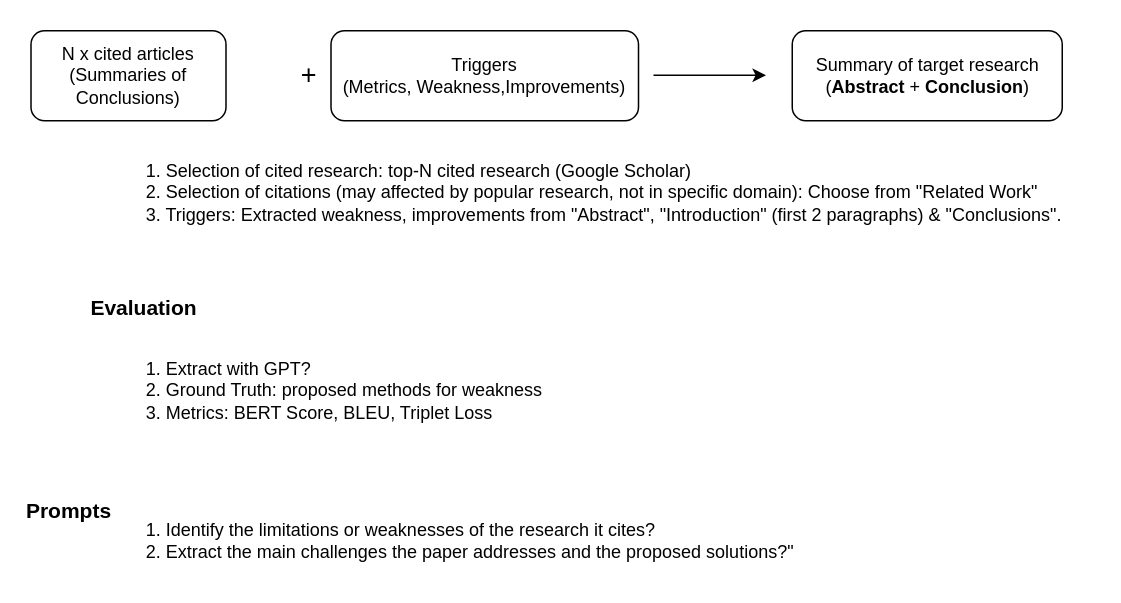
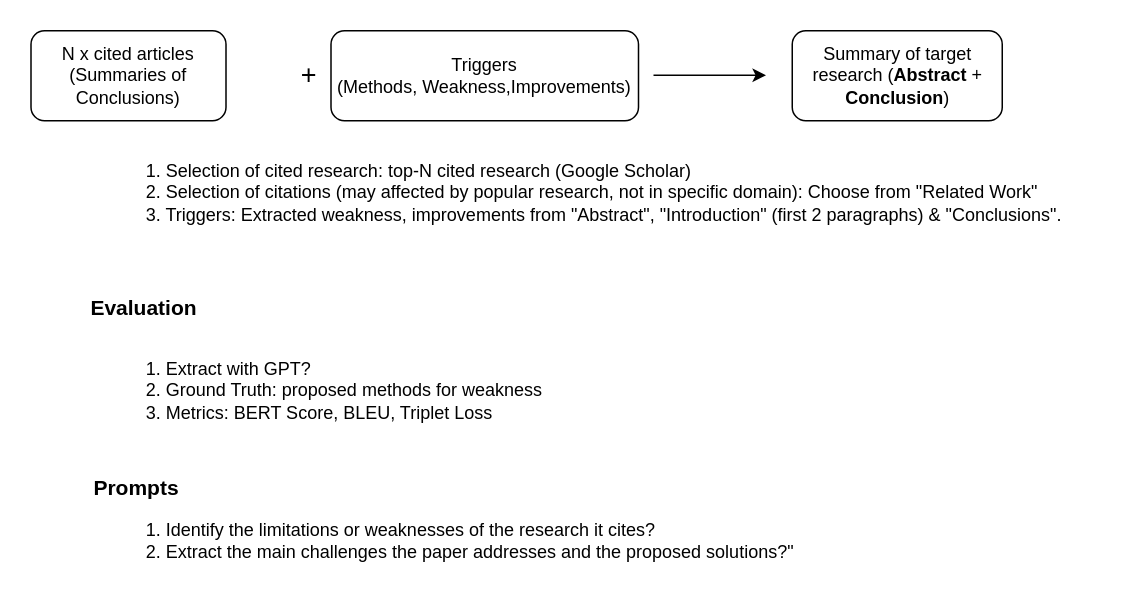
node "Triggers (Metrics, Weakness,Improvements)": label "Triggers (Metrics, Weakness,Improvements)" -> "Triggers (Methods, Weakness,Improvements)"
node "Summary of target research (Abstract + Conclusion)": size 270x90 -> 210x90
node "Prompts": moved (68, 511) -> (136, 488)
